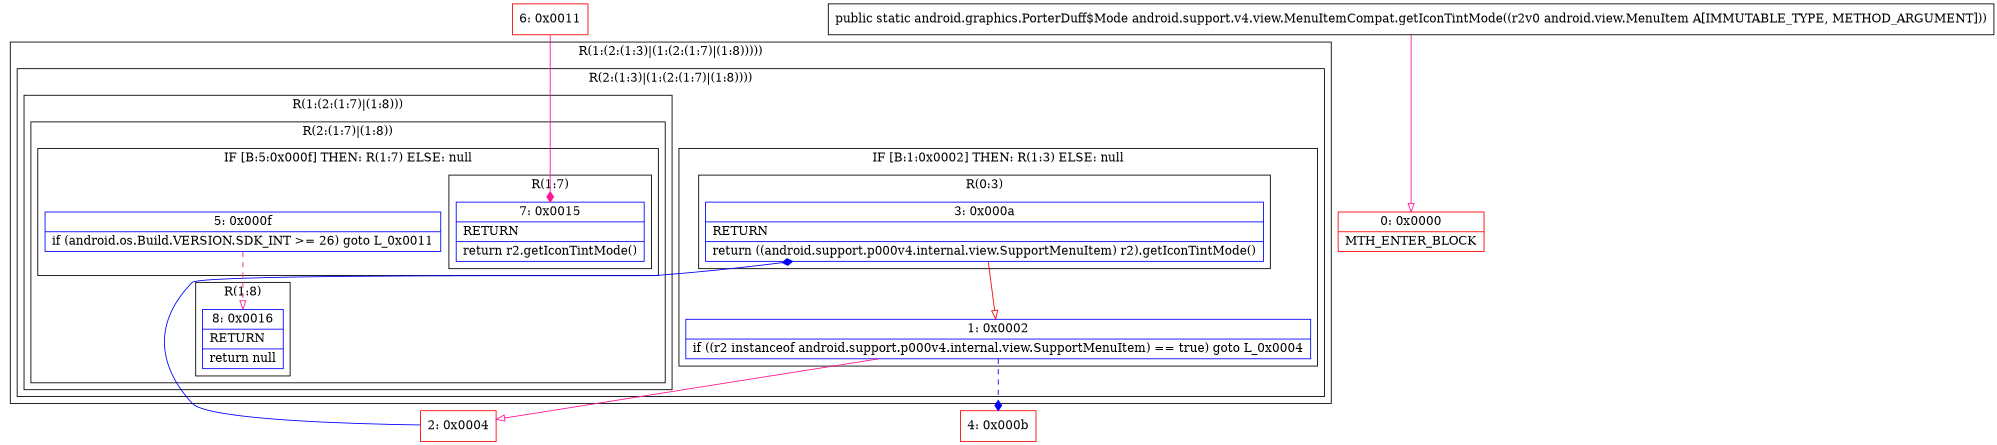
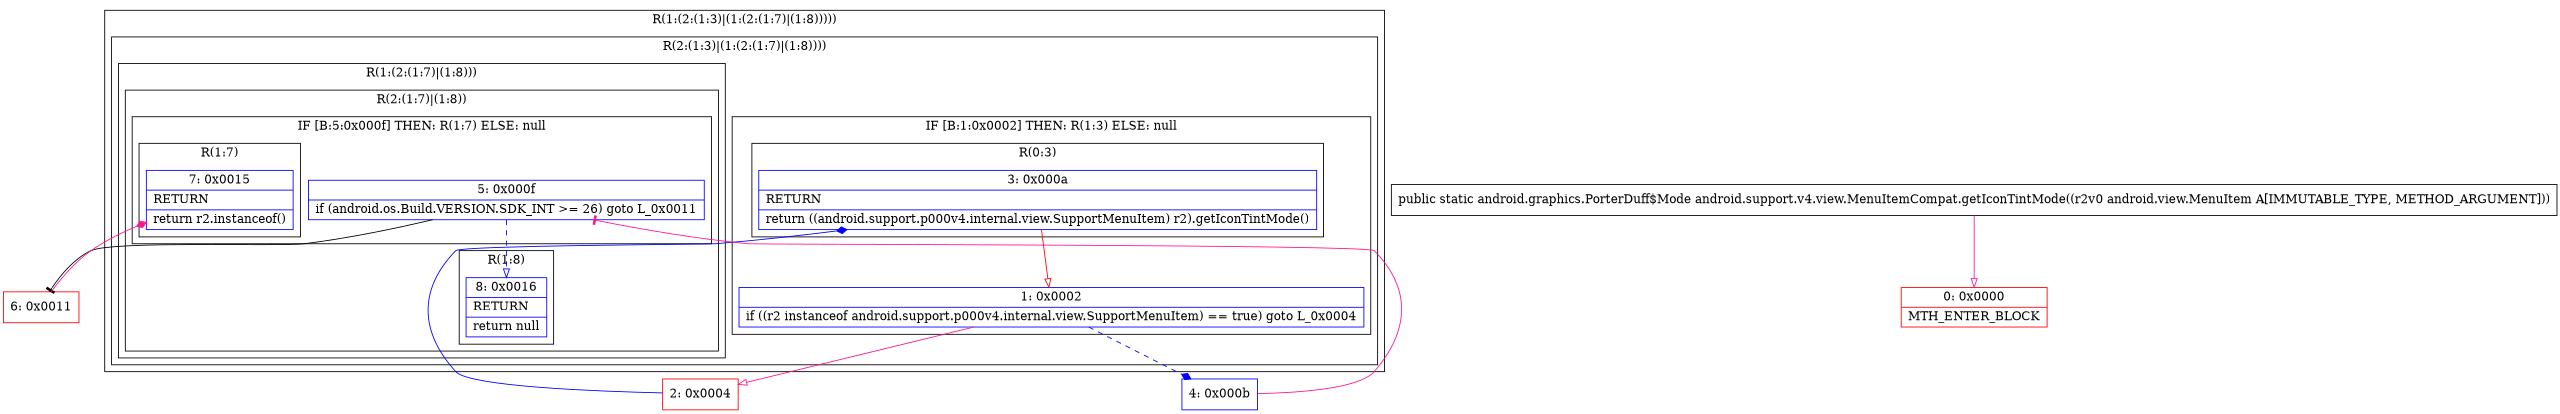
edge "5: 0x000f" -> "6: 0x0011": added
edge "4: 0x000b" -> "5: 0x000f": added
node "7: 0x0015": text "return r2.getIconTintMode()" -> "return r2.instanceof()"
edge "5: 0x000f" -> "8: 0x0016": color deeppink -> blue
node "4: 0x000b": color red -> blue
